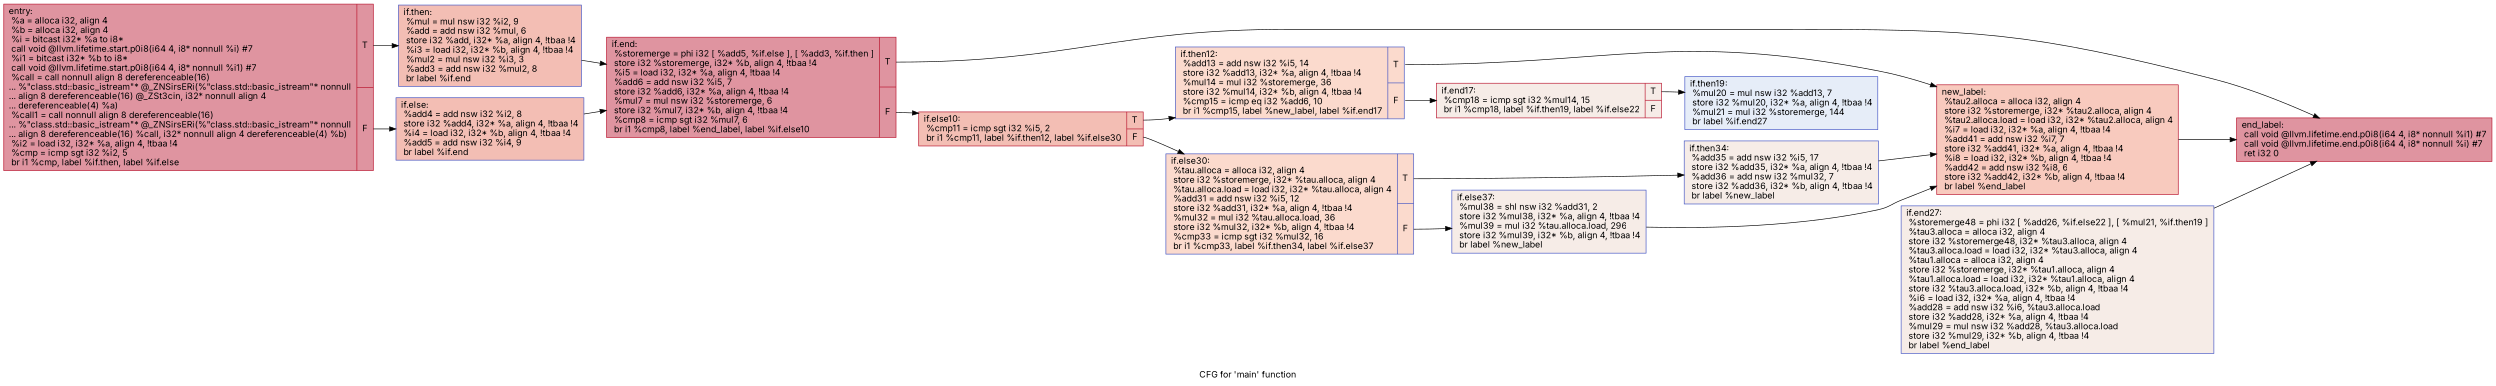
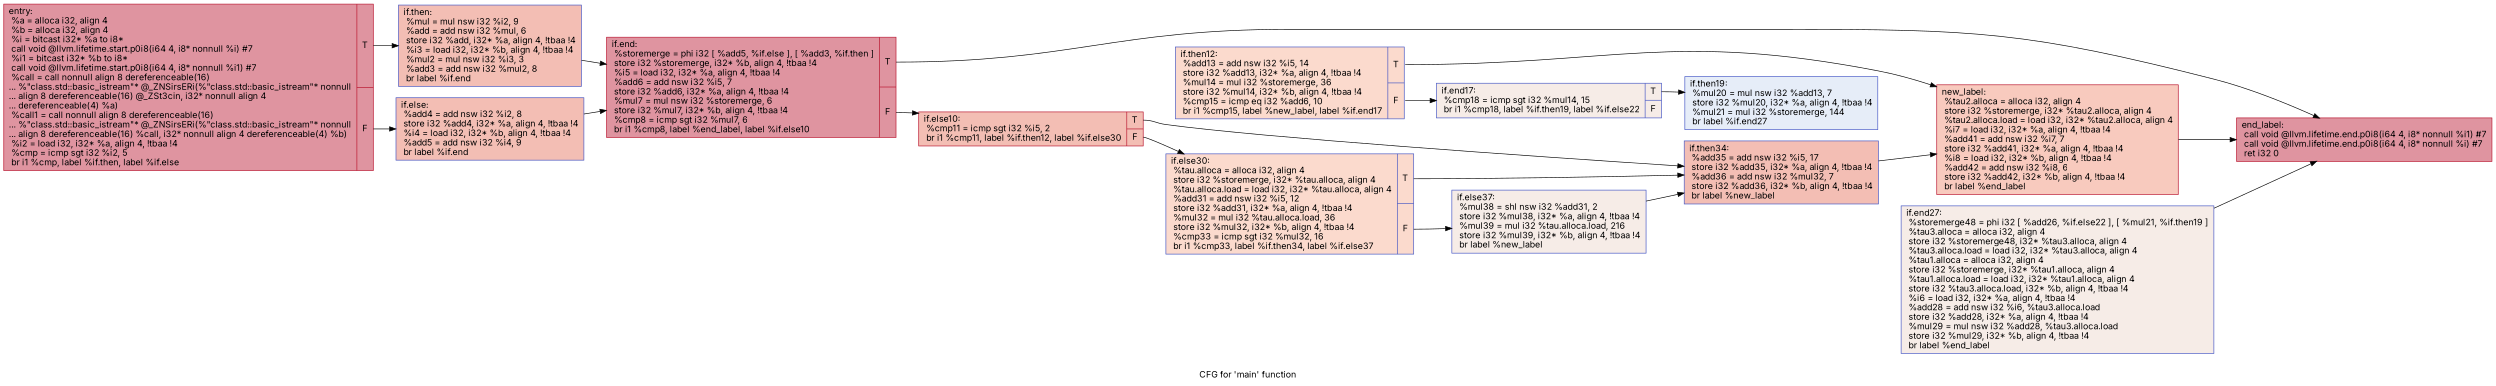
node "if.end17:": color #b70d28ff -> #3d50c3ff
edge "if.else10:" -> "if.then12:": now "if.else10:" -> "if.then34:"
node "if.then34:": fillcolor #ead5c970 -> #e36c5570
edge "if.else37:" -> "new_label:": now "if.else37:" -> "if.then34:"
node "if.else37:": text "%mul39 = mul i32 %tau.alloca.load, 296" -> "%mul39 = mul i32 %tau.alloca.load, 216"
